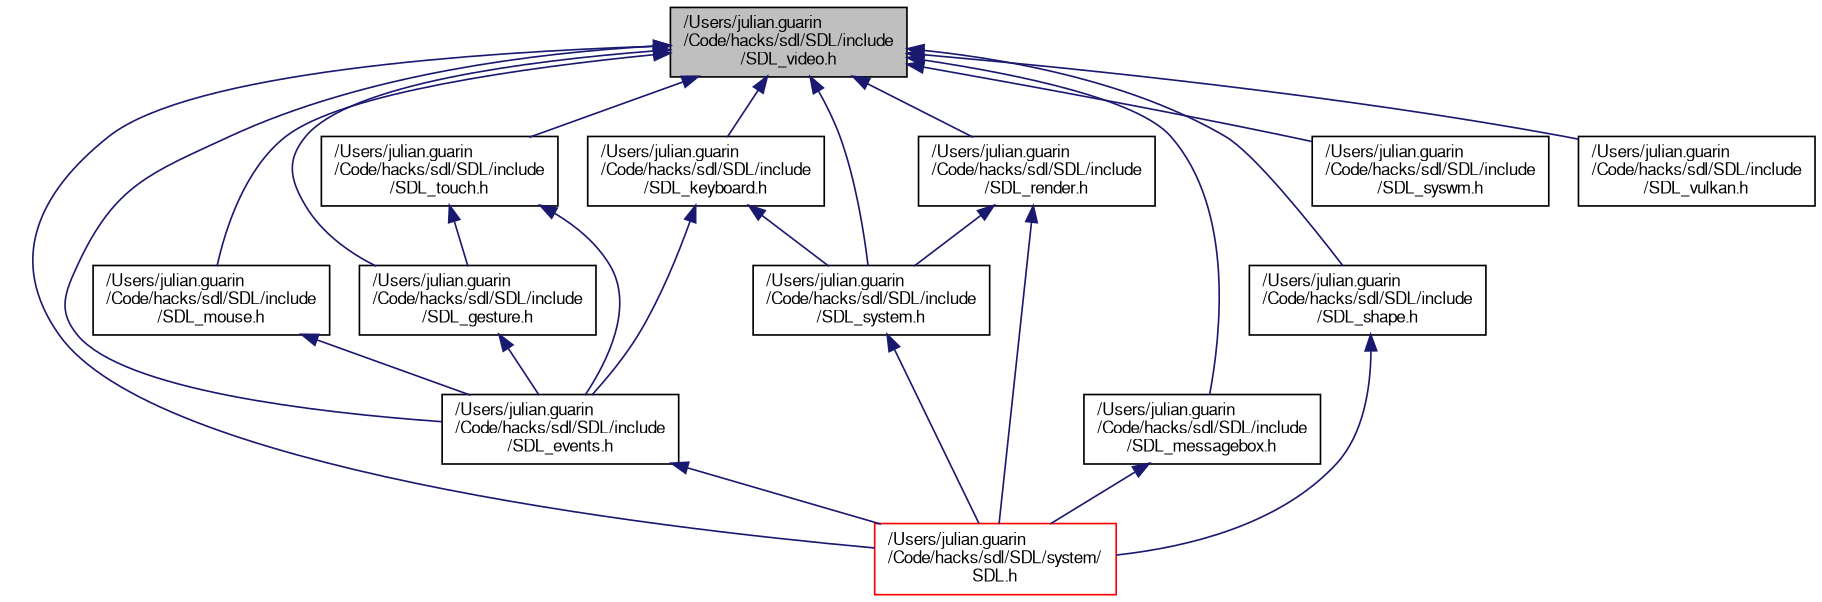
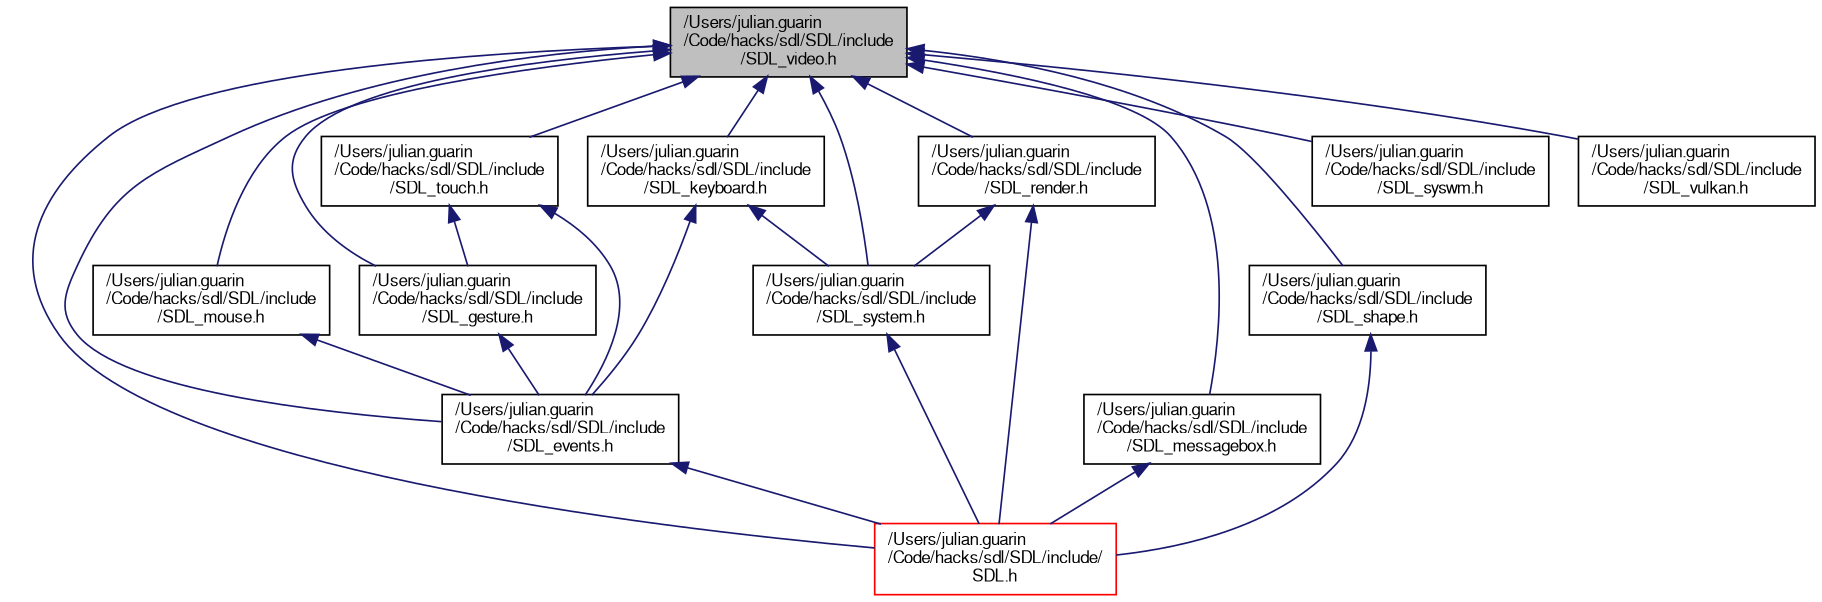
node "/Users/julian.guarin /Code/hacks/sdl/SDL/system/ SDL.h": label "/Users/julian.guarin /Code/hacks/sdl/SDL/system/ SDL.h" -> "/Users/julian.guarin /Code/hacks/sdl/SDL/include/ SDL.h"
